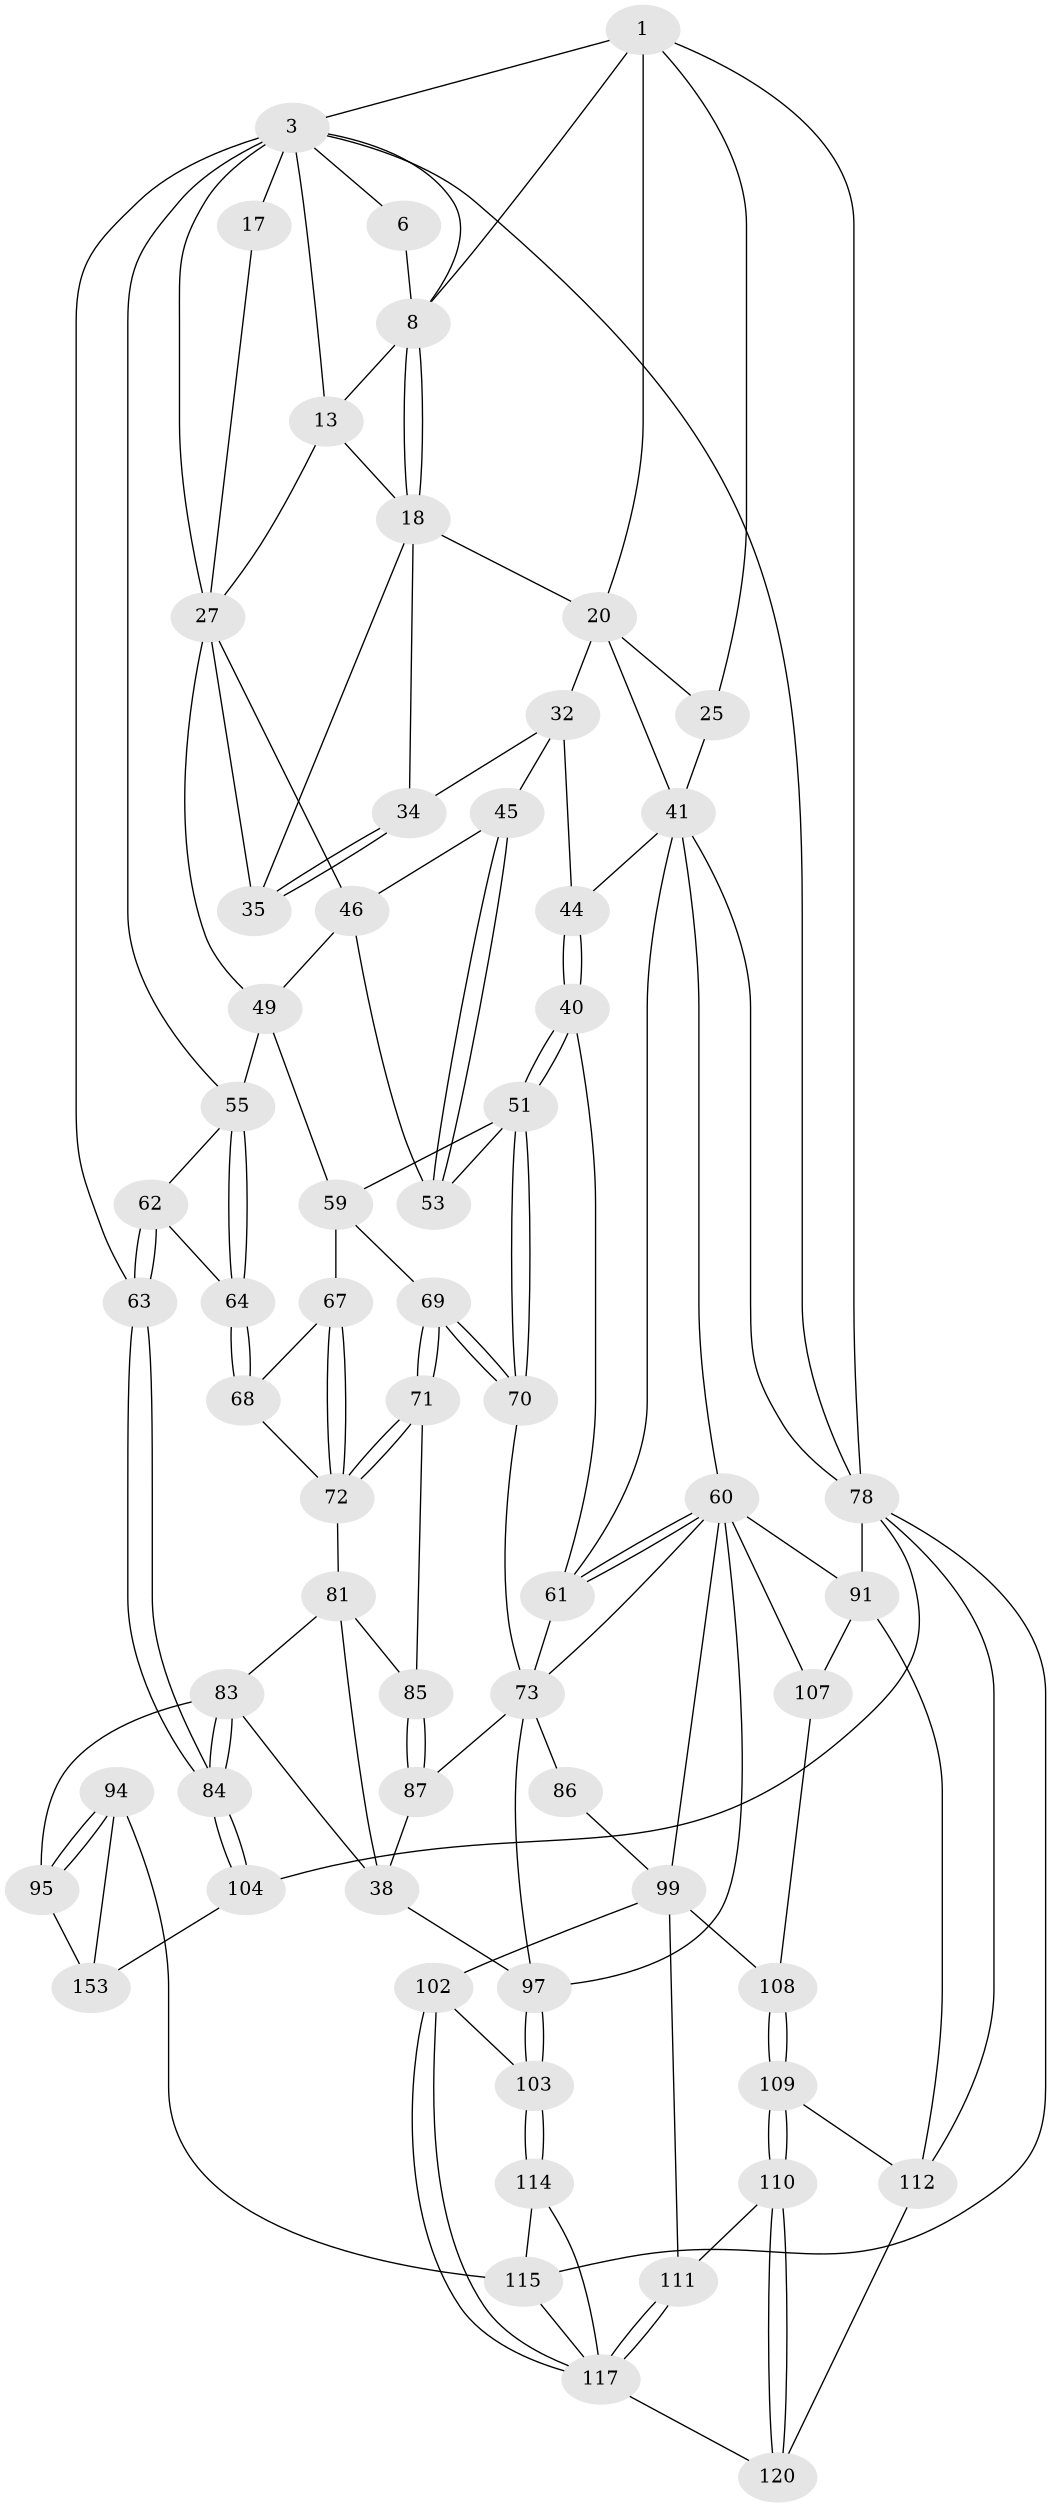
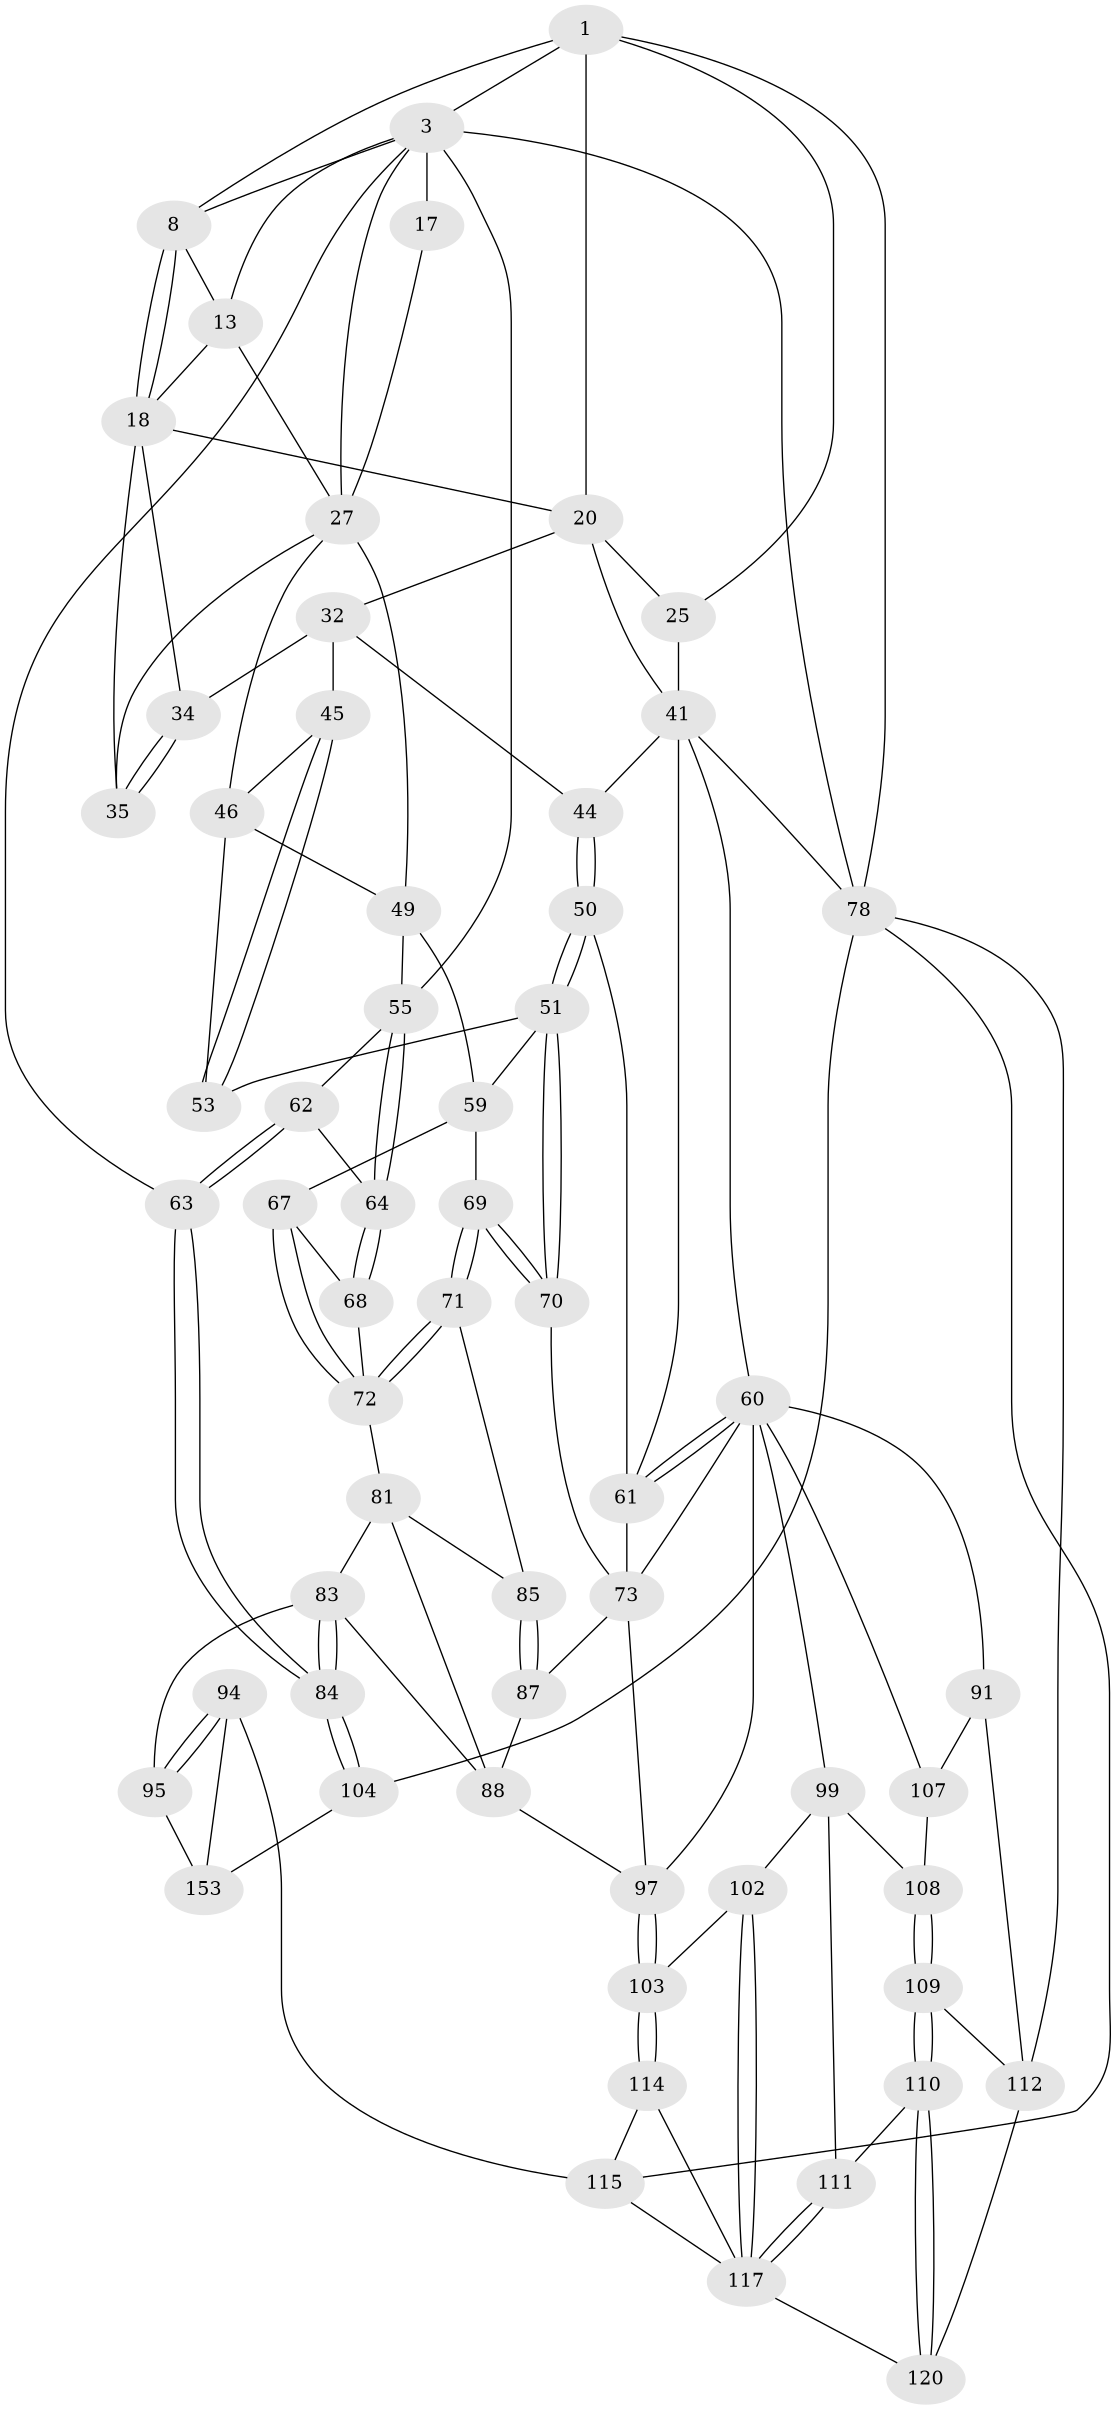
node "6": removed
node "40": label "40" -> "50"
edge "78" -- "91": removed
node "86": removed
node "38": label "38" -> "88"
